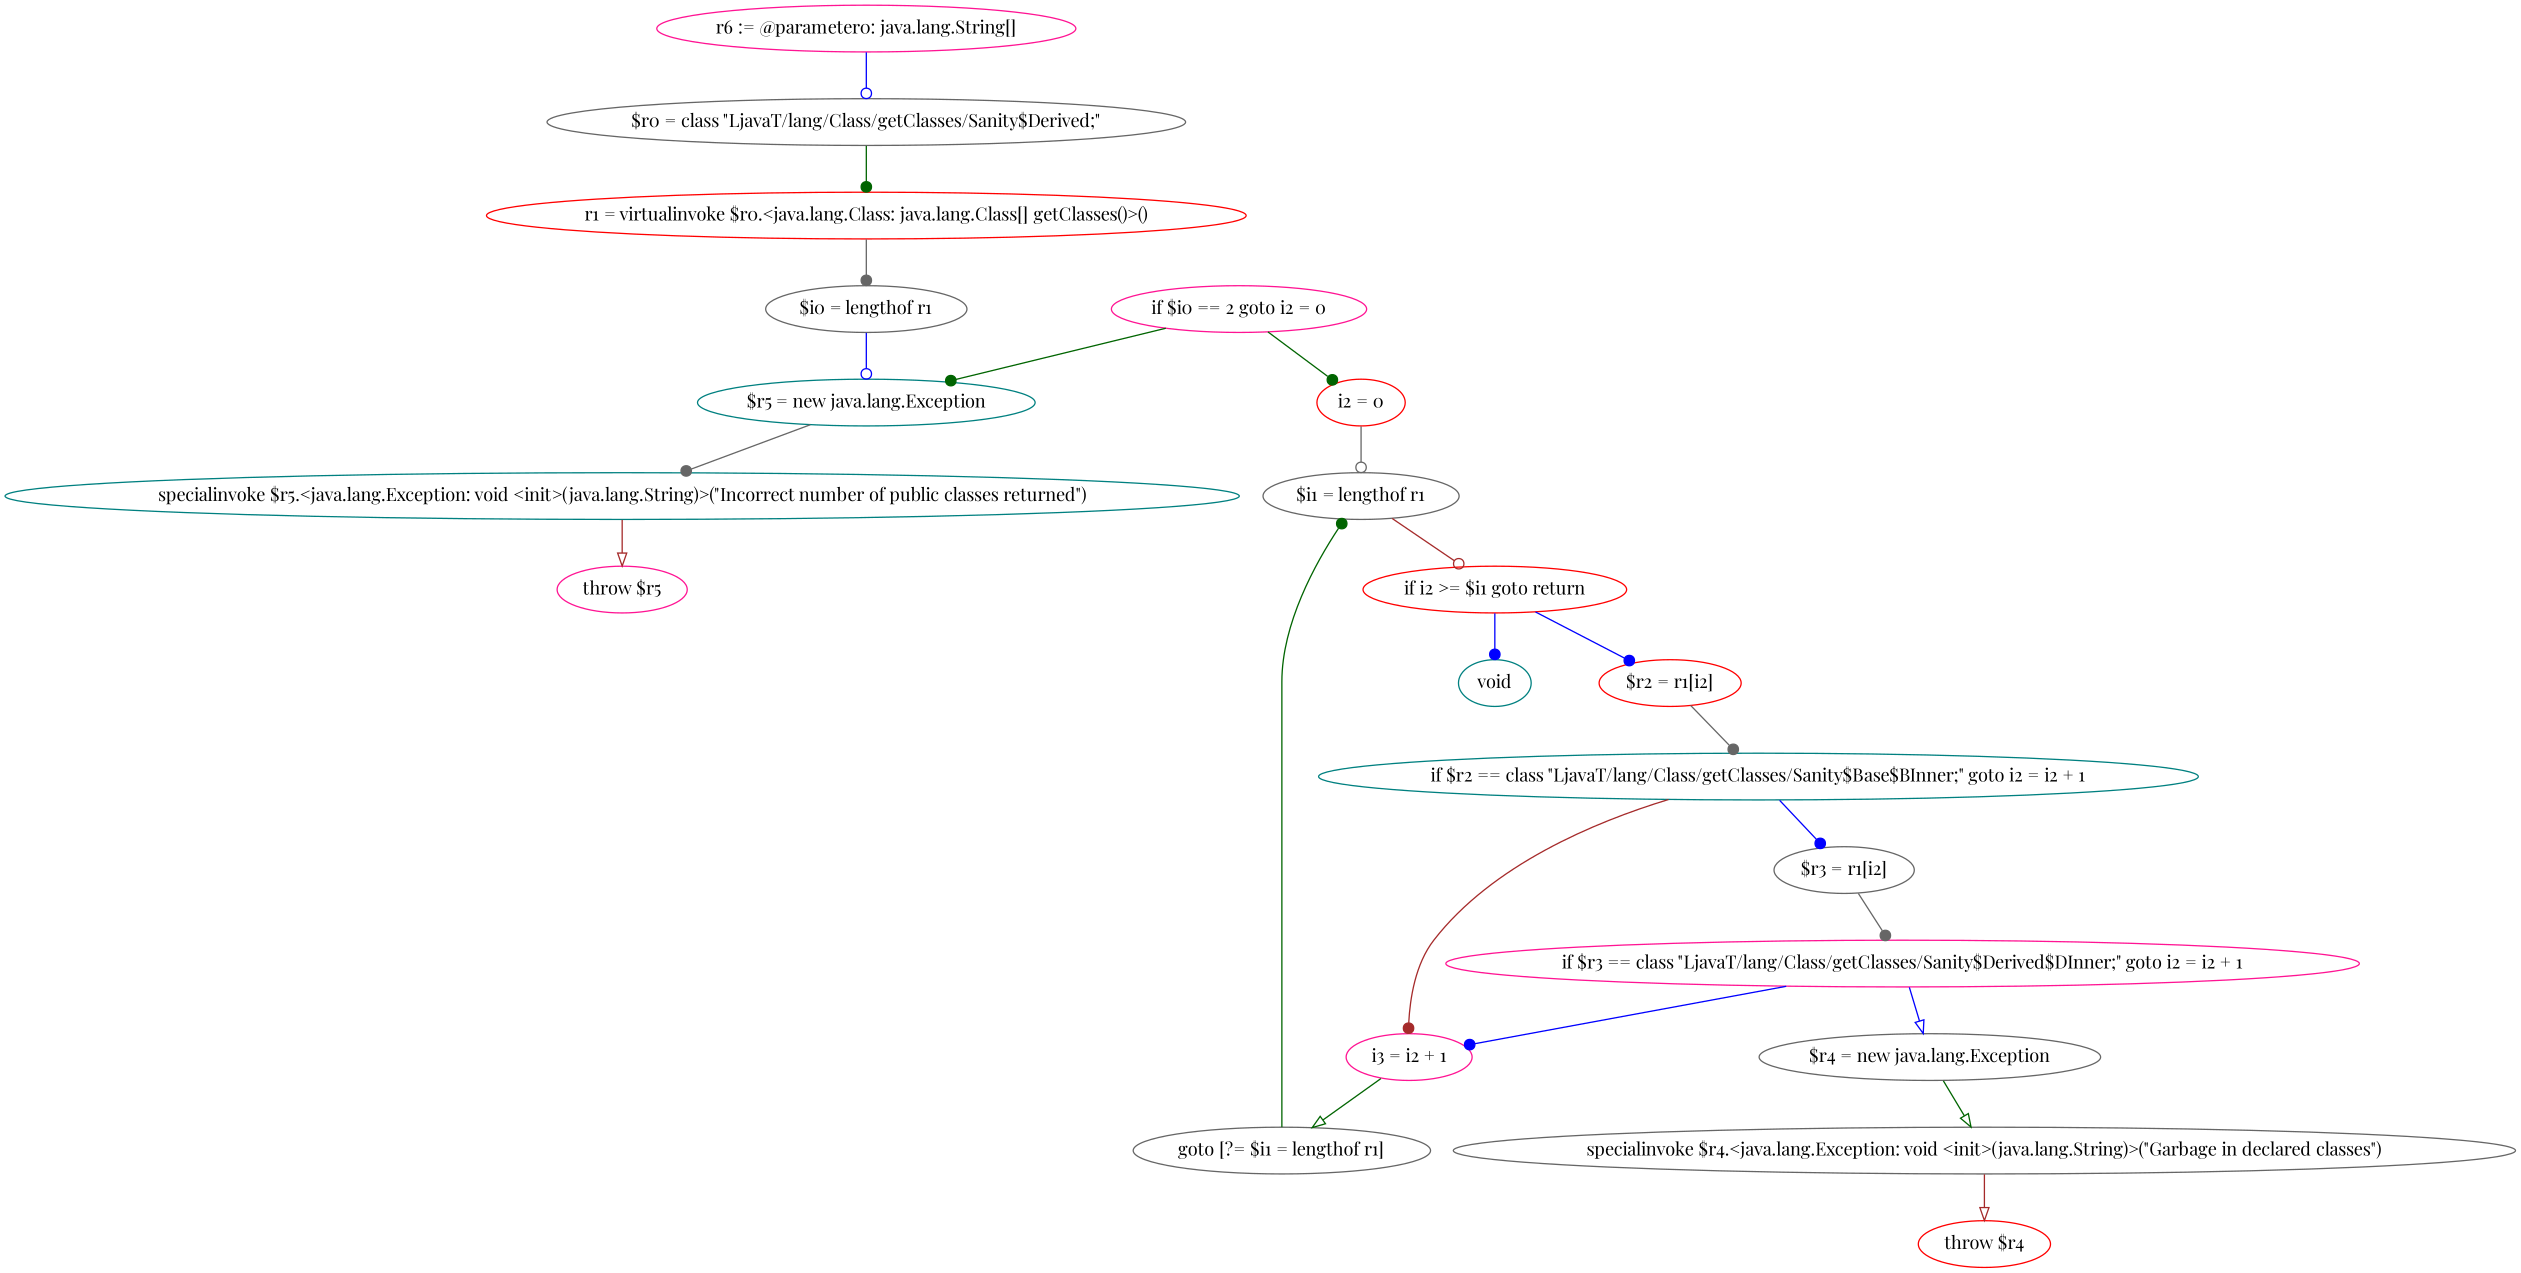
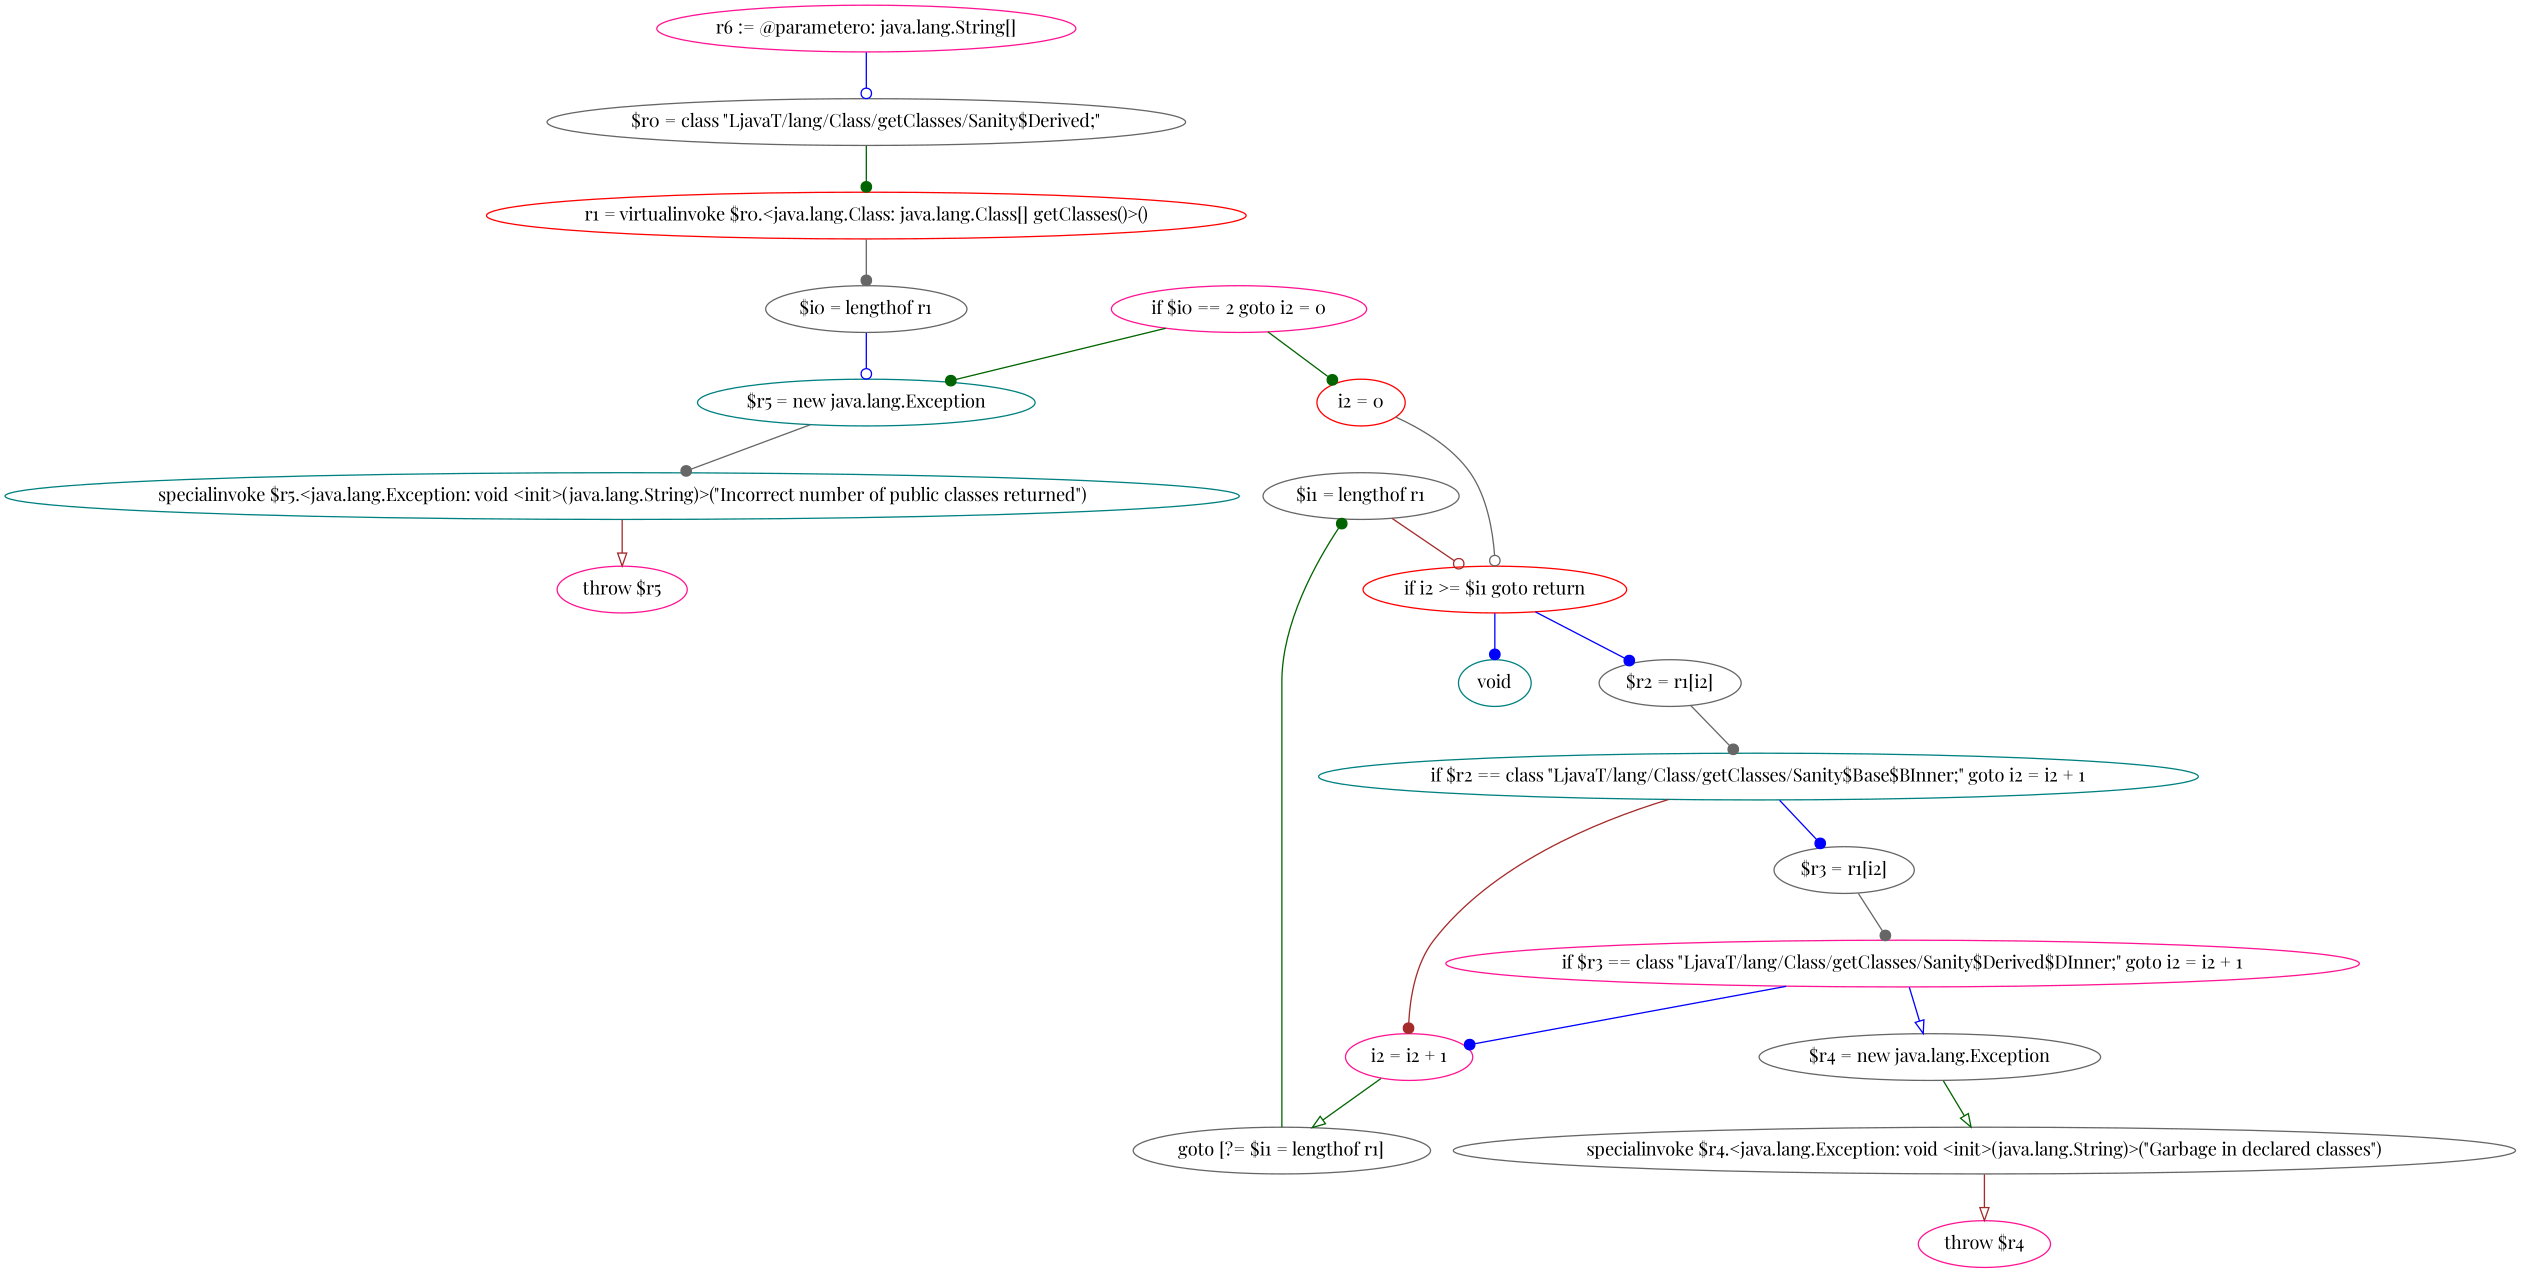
edge "i2 = 0" -> "$i1 = lengthof r1": now "i2 = 0" -> "if i2 >= $i1 goto return"
node "$r2 = r1[i2]": color red -> gray40
node "i3 = i2 + 1": label "i3 = i2 + 1" -> "i2 = i2 + 1"
node "throw $r4": color red -> deeppink
